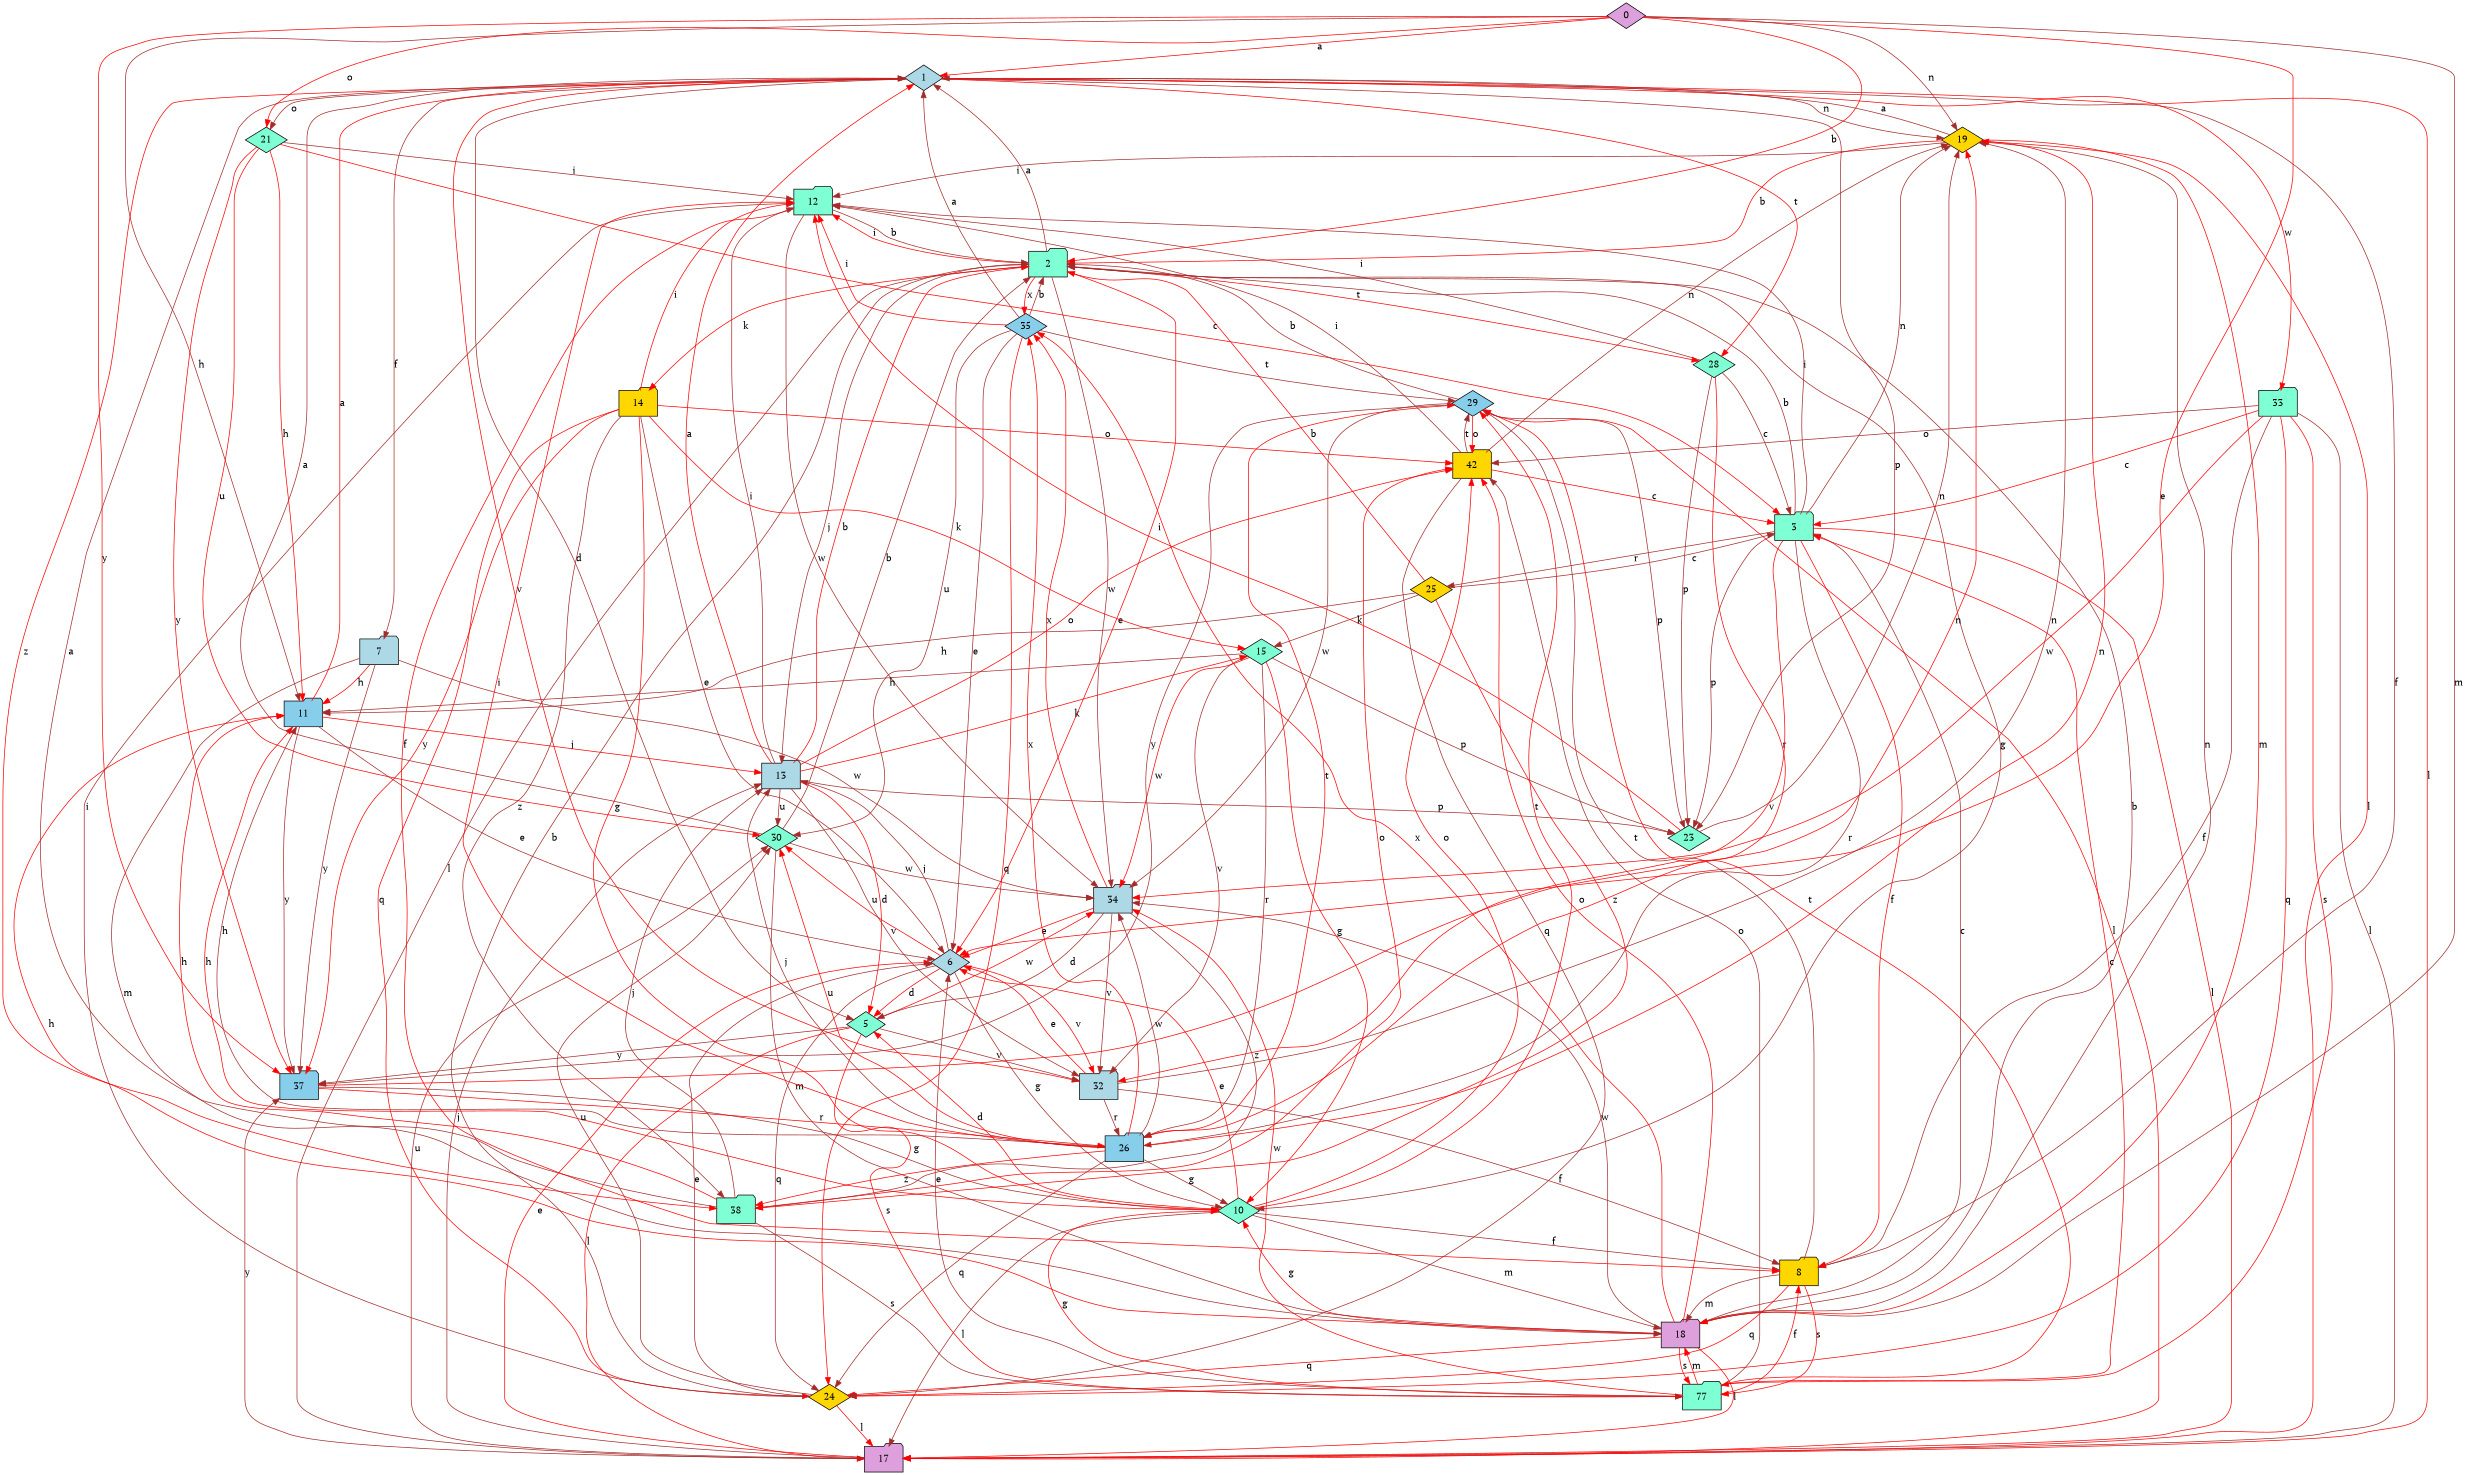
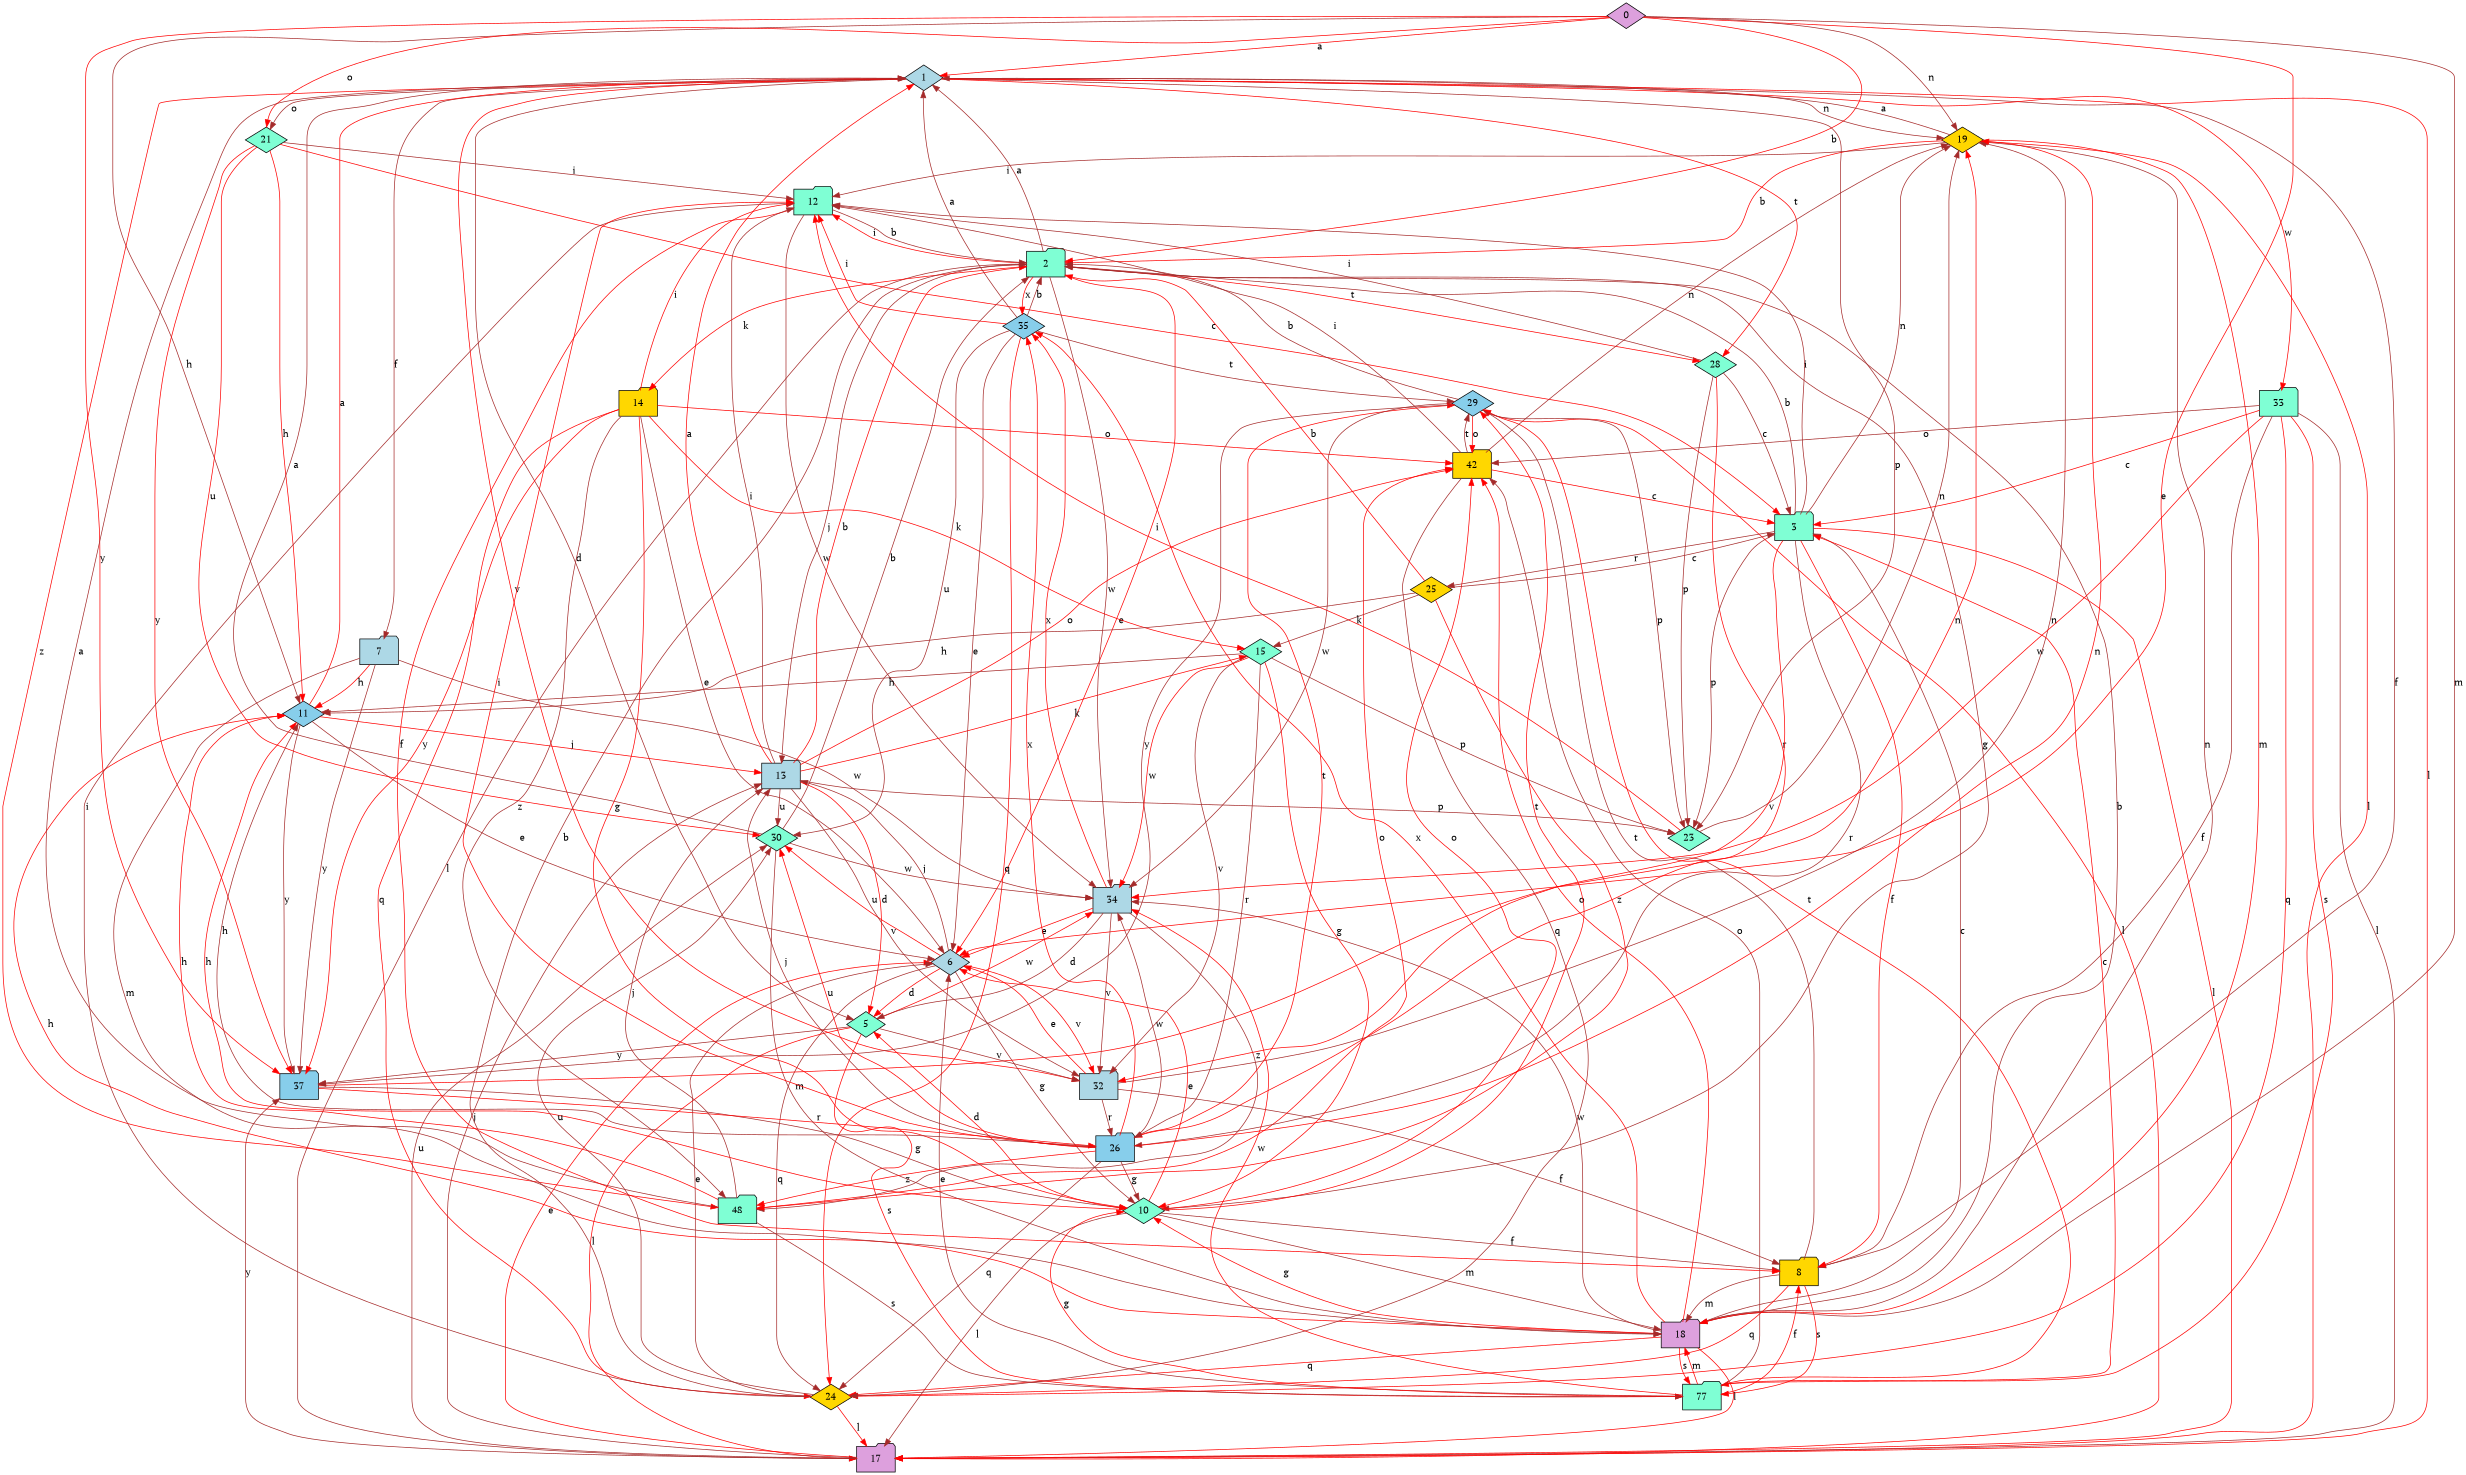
node "11": shape folder -> diamond
node "38": label "38" -> "48"
